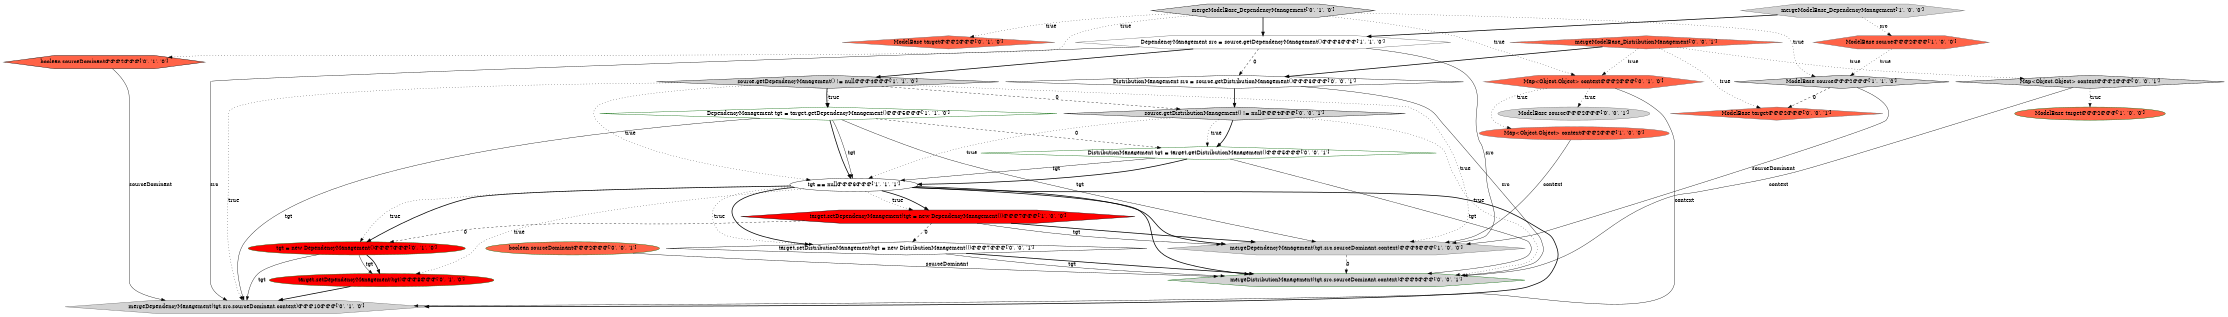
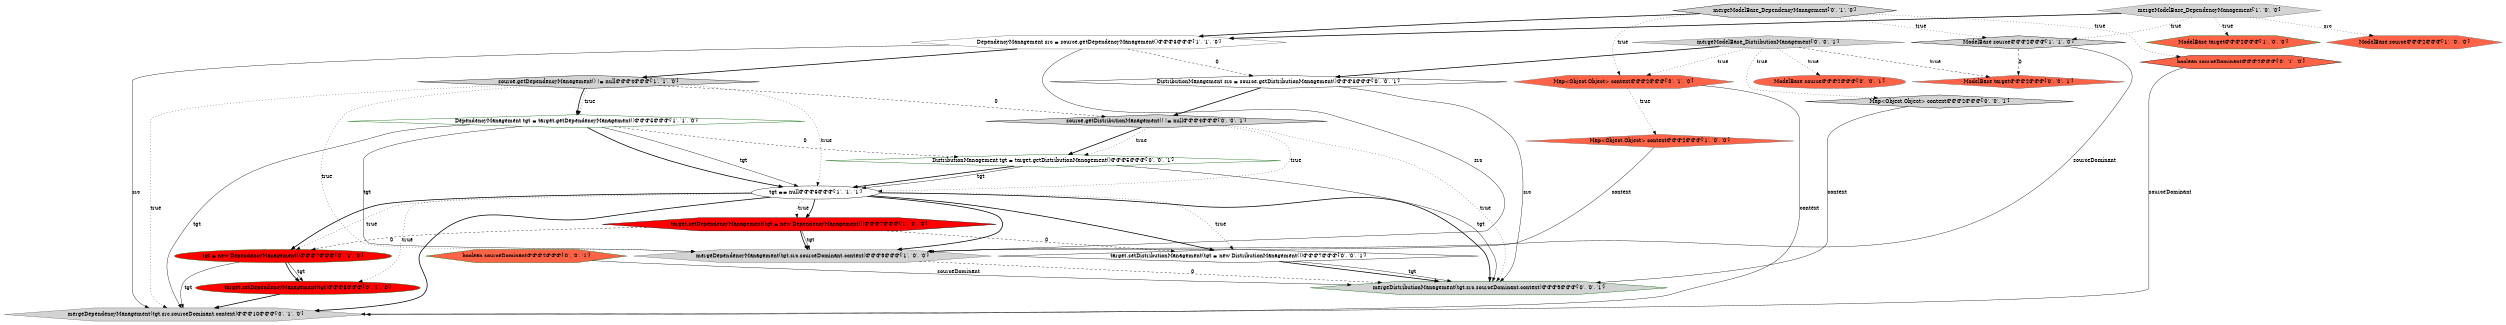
node "ModelBase target@@@2@@@['0', '1', '0']": removed
node "mergeModelBase_DistributionManagement['0', '0', '1']": fillcolor tomato -> lightgray
edge "ModelBase source@@@2@@@['1', '0', '0']" -> "ModelBase source@@@2@@@['1', '1', '0']": now "mergeModelBase_DependencyManagement['1', '0', '0']" -> "ModelBase source@@@2@@@['1', '1', '0']"
edge "mergeModelBase_DistributionManagement['0', '0', '1']" -> "ModelBase target@@@2@@@['0', '0', '1']": style dotted -> dashed
edge "Map<Object,Object> context@@@2@@@['0', '1', '0']" -> "ModelBase source@@@2@@@['0', '0', '1']": now "mergeModelBase_DistributionManagement['0', '0', '1']" -> "ModelBase source@@@2@@@['0', '0', '1']"
edge "Map<Object,Object> context@@@2@@@['0', '0', '1']" -> "ModelBase target@@@2@@@['1', '0', '0']": now "mergeModelBase_DependencyManagement['1', '0', '0']" -> "ModelBase target@@@2@@@['1', '0', '0']"
node "ModelBase source@@@2@@@['0', '0', '1']": fillcolor lightgray -> tomato
node "ModelBase target@@@2@@@['1', '0', '0']": shape ellipse -> hexagon
node "Map<Object,Object> context@@@2@@@['1', '0', '0']": shape ellipse -> diamond
node "boolean sourceDominant@@@2@@@['0', '0', '1']": shape ellipse -> hexagon
